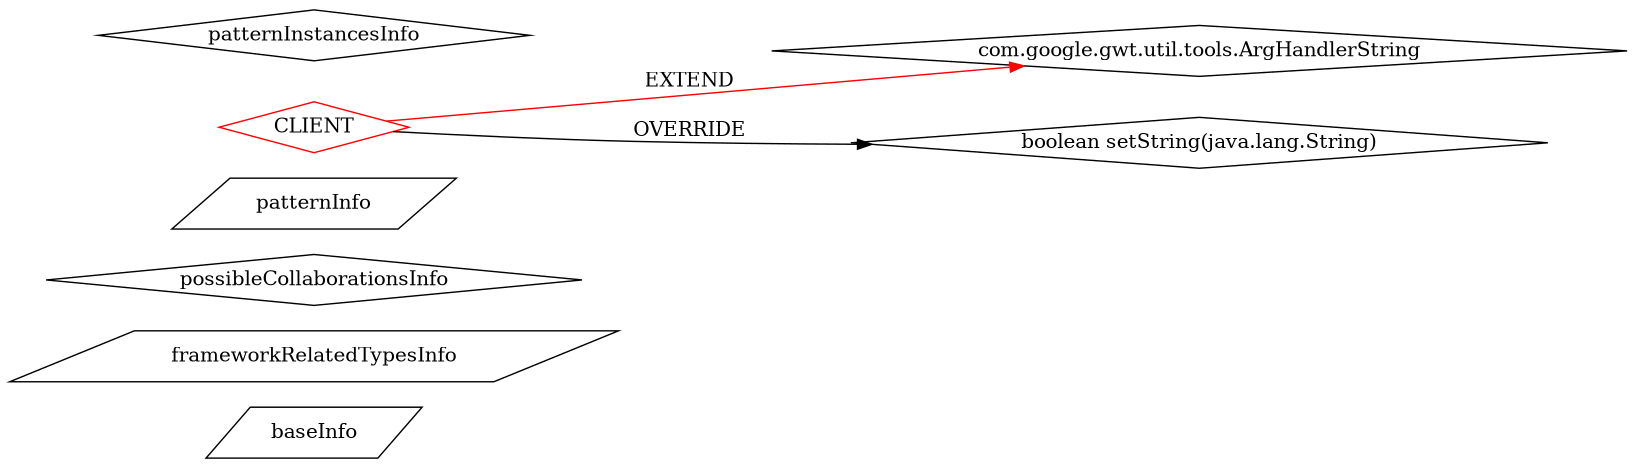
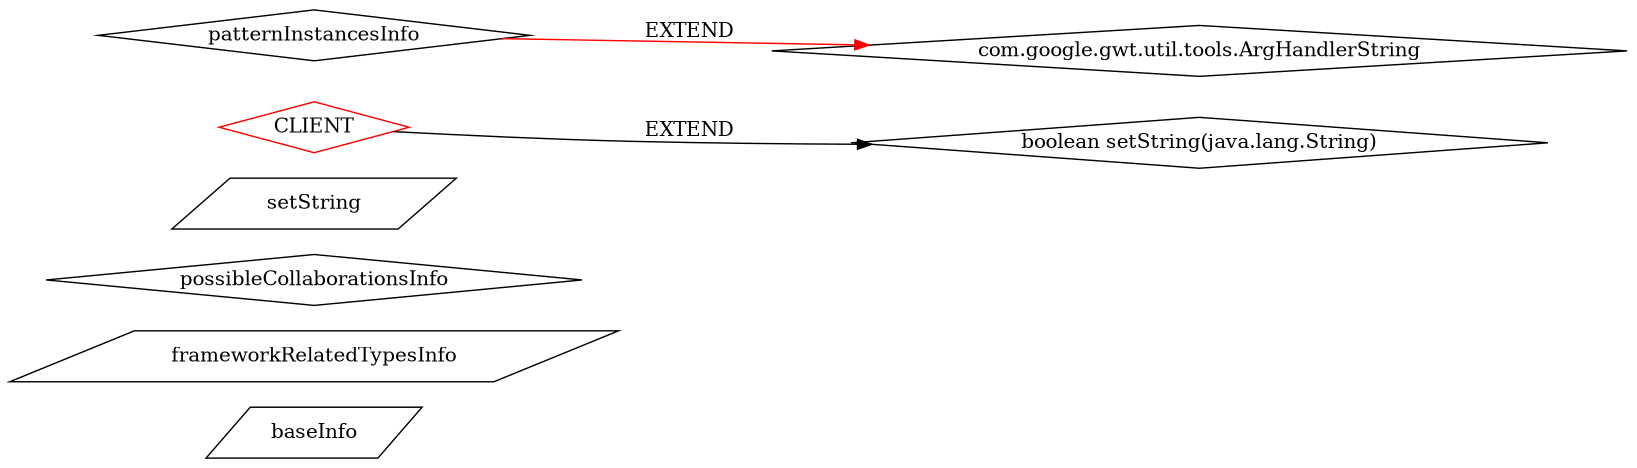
edge "CLIENT" -> "com.google.gwt.util.tools.ArgHandlerString": now "patternInstancesInfo" -> "com.google.gwt.util.tools.ArgHandlerString"
edge "CLIENT" -> "boolean setString(java.lang.String)": label "OVERRIDE" -> "EXTEND"
node "patternInfo": label "patternInfo" -> "setString"
